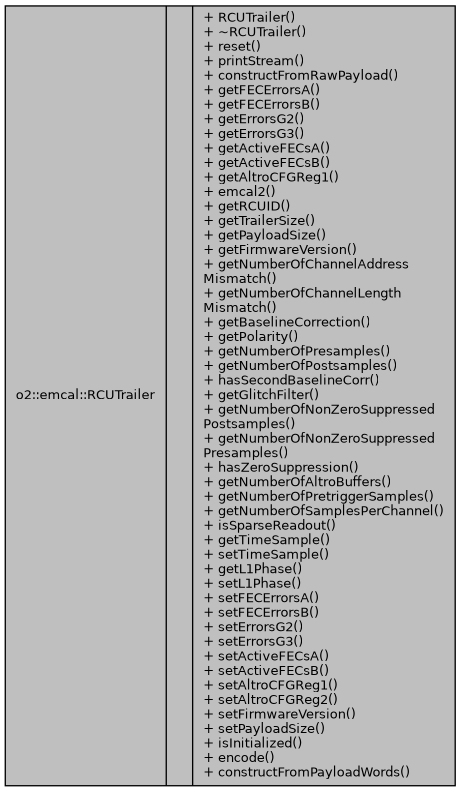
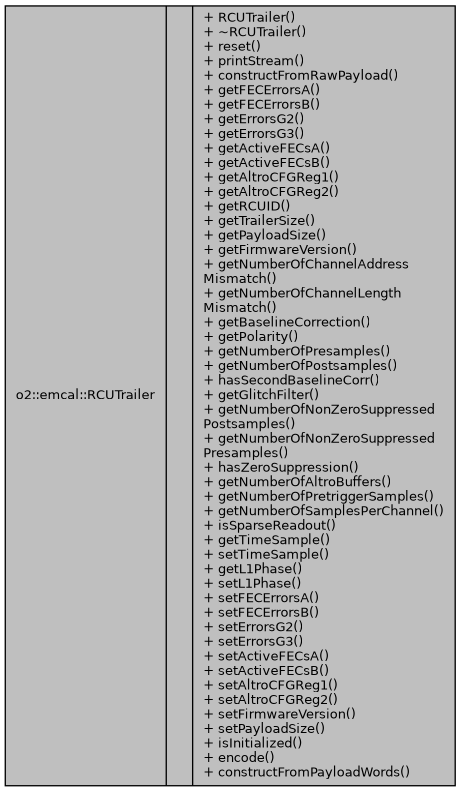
node "o2::emcal::RCUTrailer": text "+ emcal2()" -> "+ getAltroCFGReg2()"
